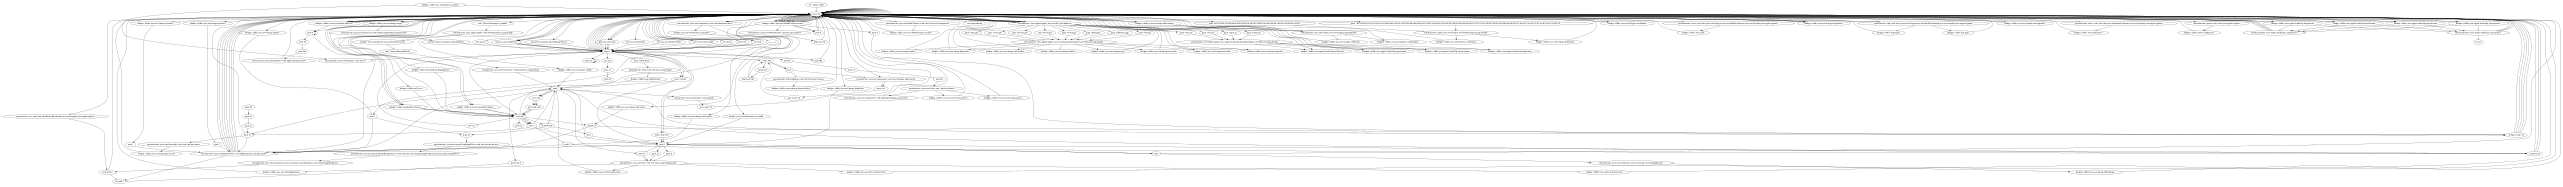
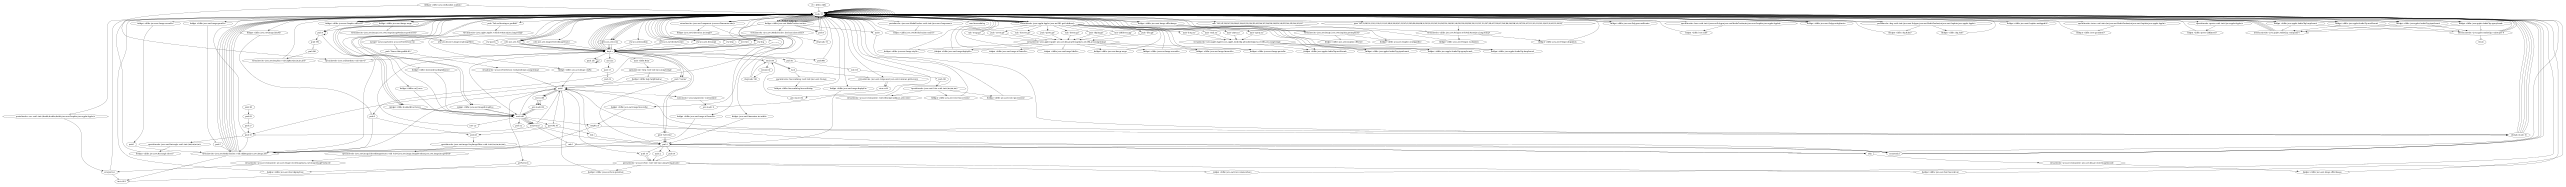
node "new java.awt.CliffQuotes": label "new java.awt.CliffQuotes" -> "new java.awt.Font"
node "store.r": label "store.r" -> "arrayread.r"
